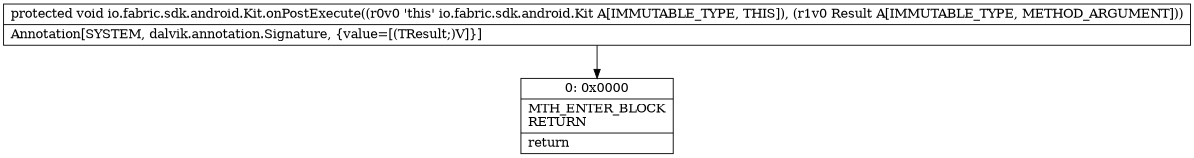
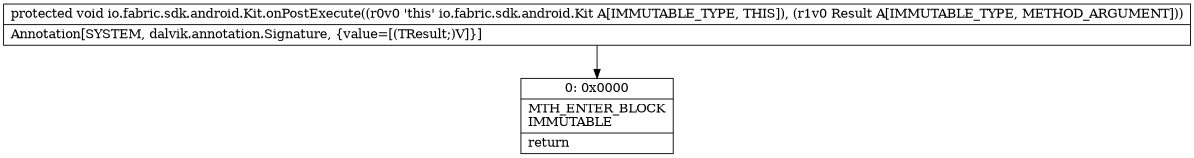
node "0: 0x0000": text "RETURN" -> "IMMUTABLE"
